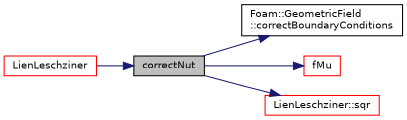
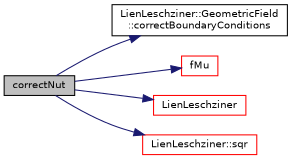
node "Foam::GeometricField ::correctBoundaryConditions": label "Foam::GeometricField ::correctBoundaryConditions" -> "LienLeschziner::GeometricField ::correctBoundaryConditions"
edge "LienLeschziner" -> "correctNut": reversed
